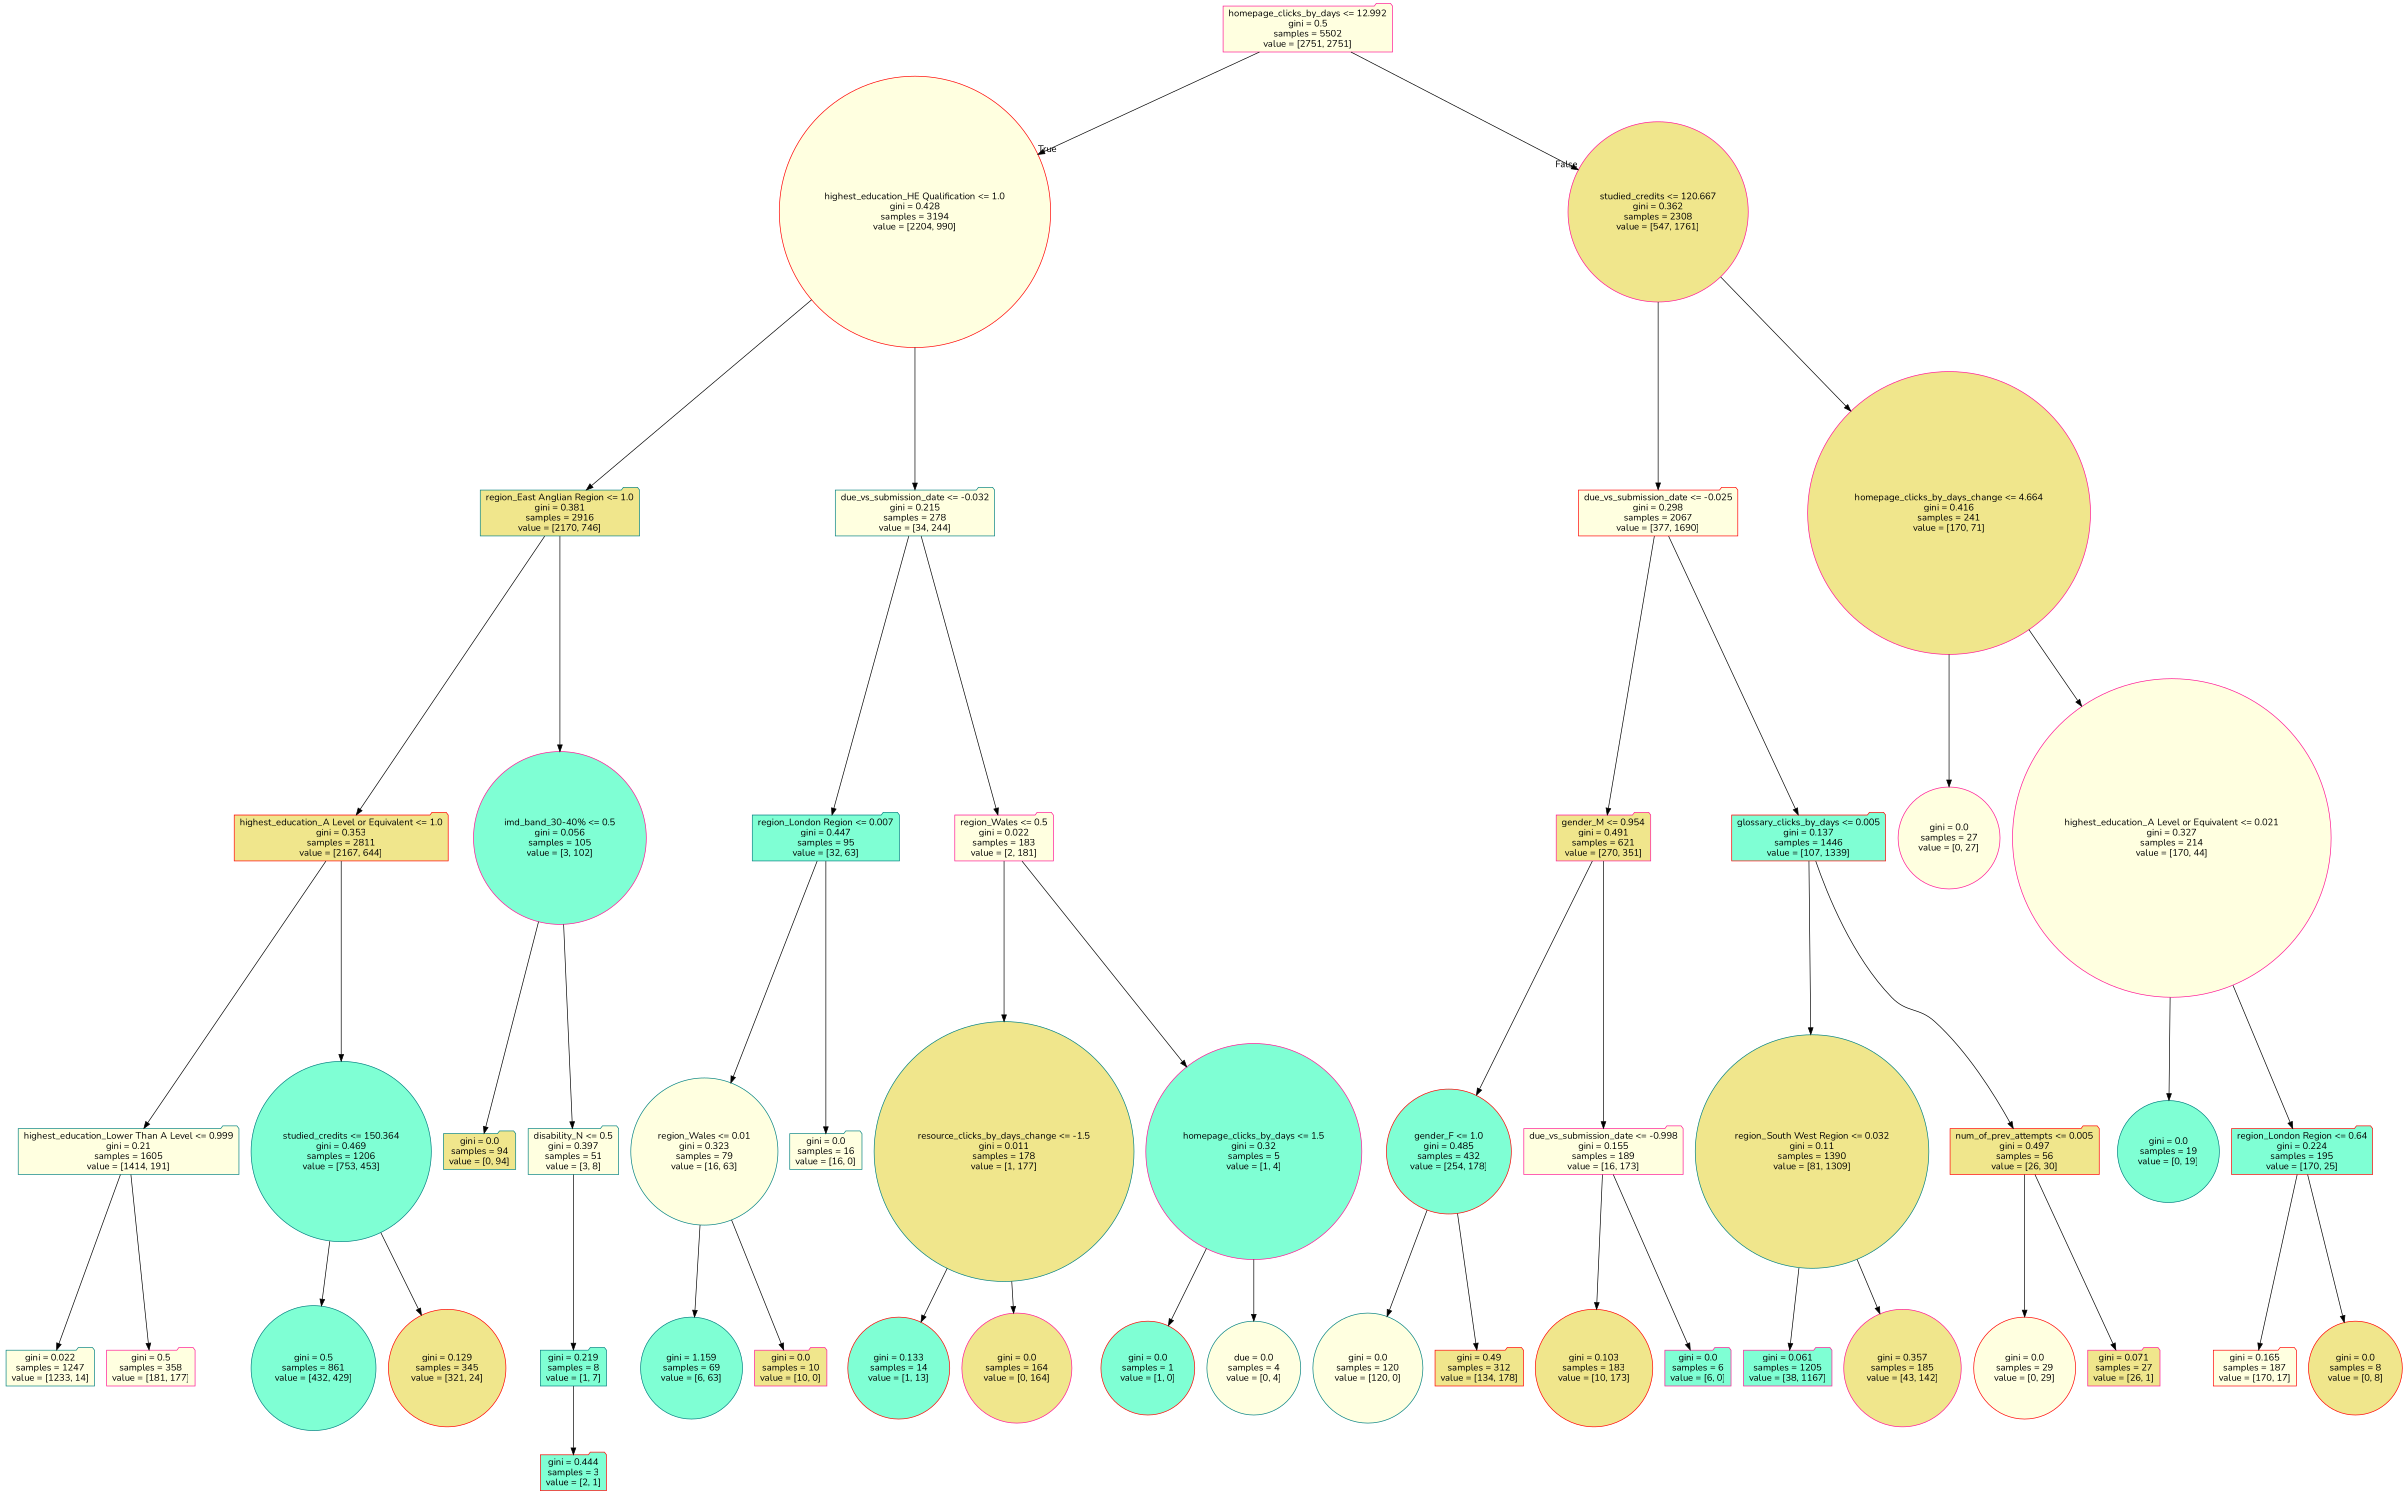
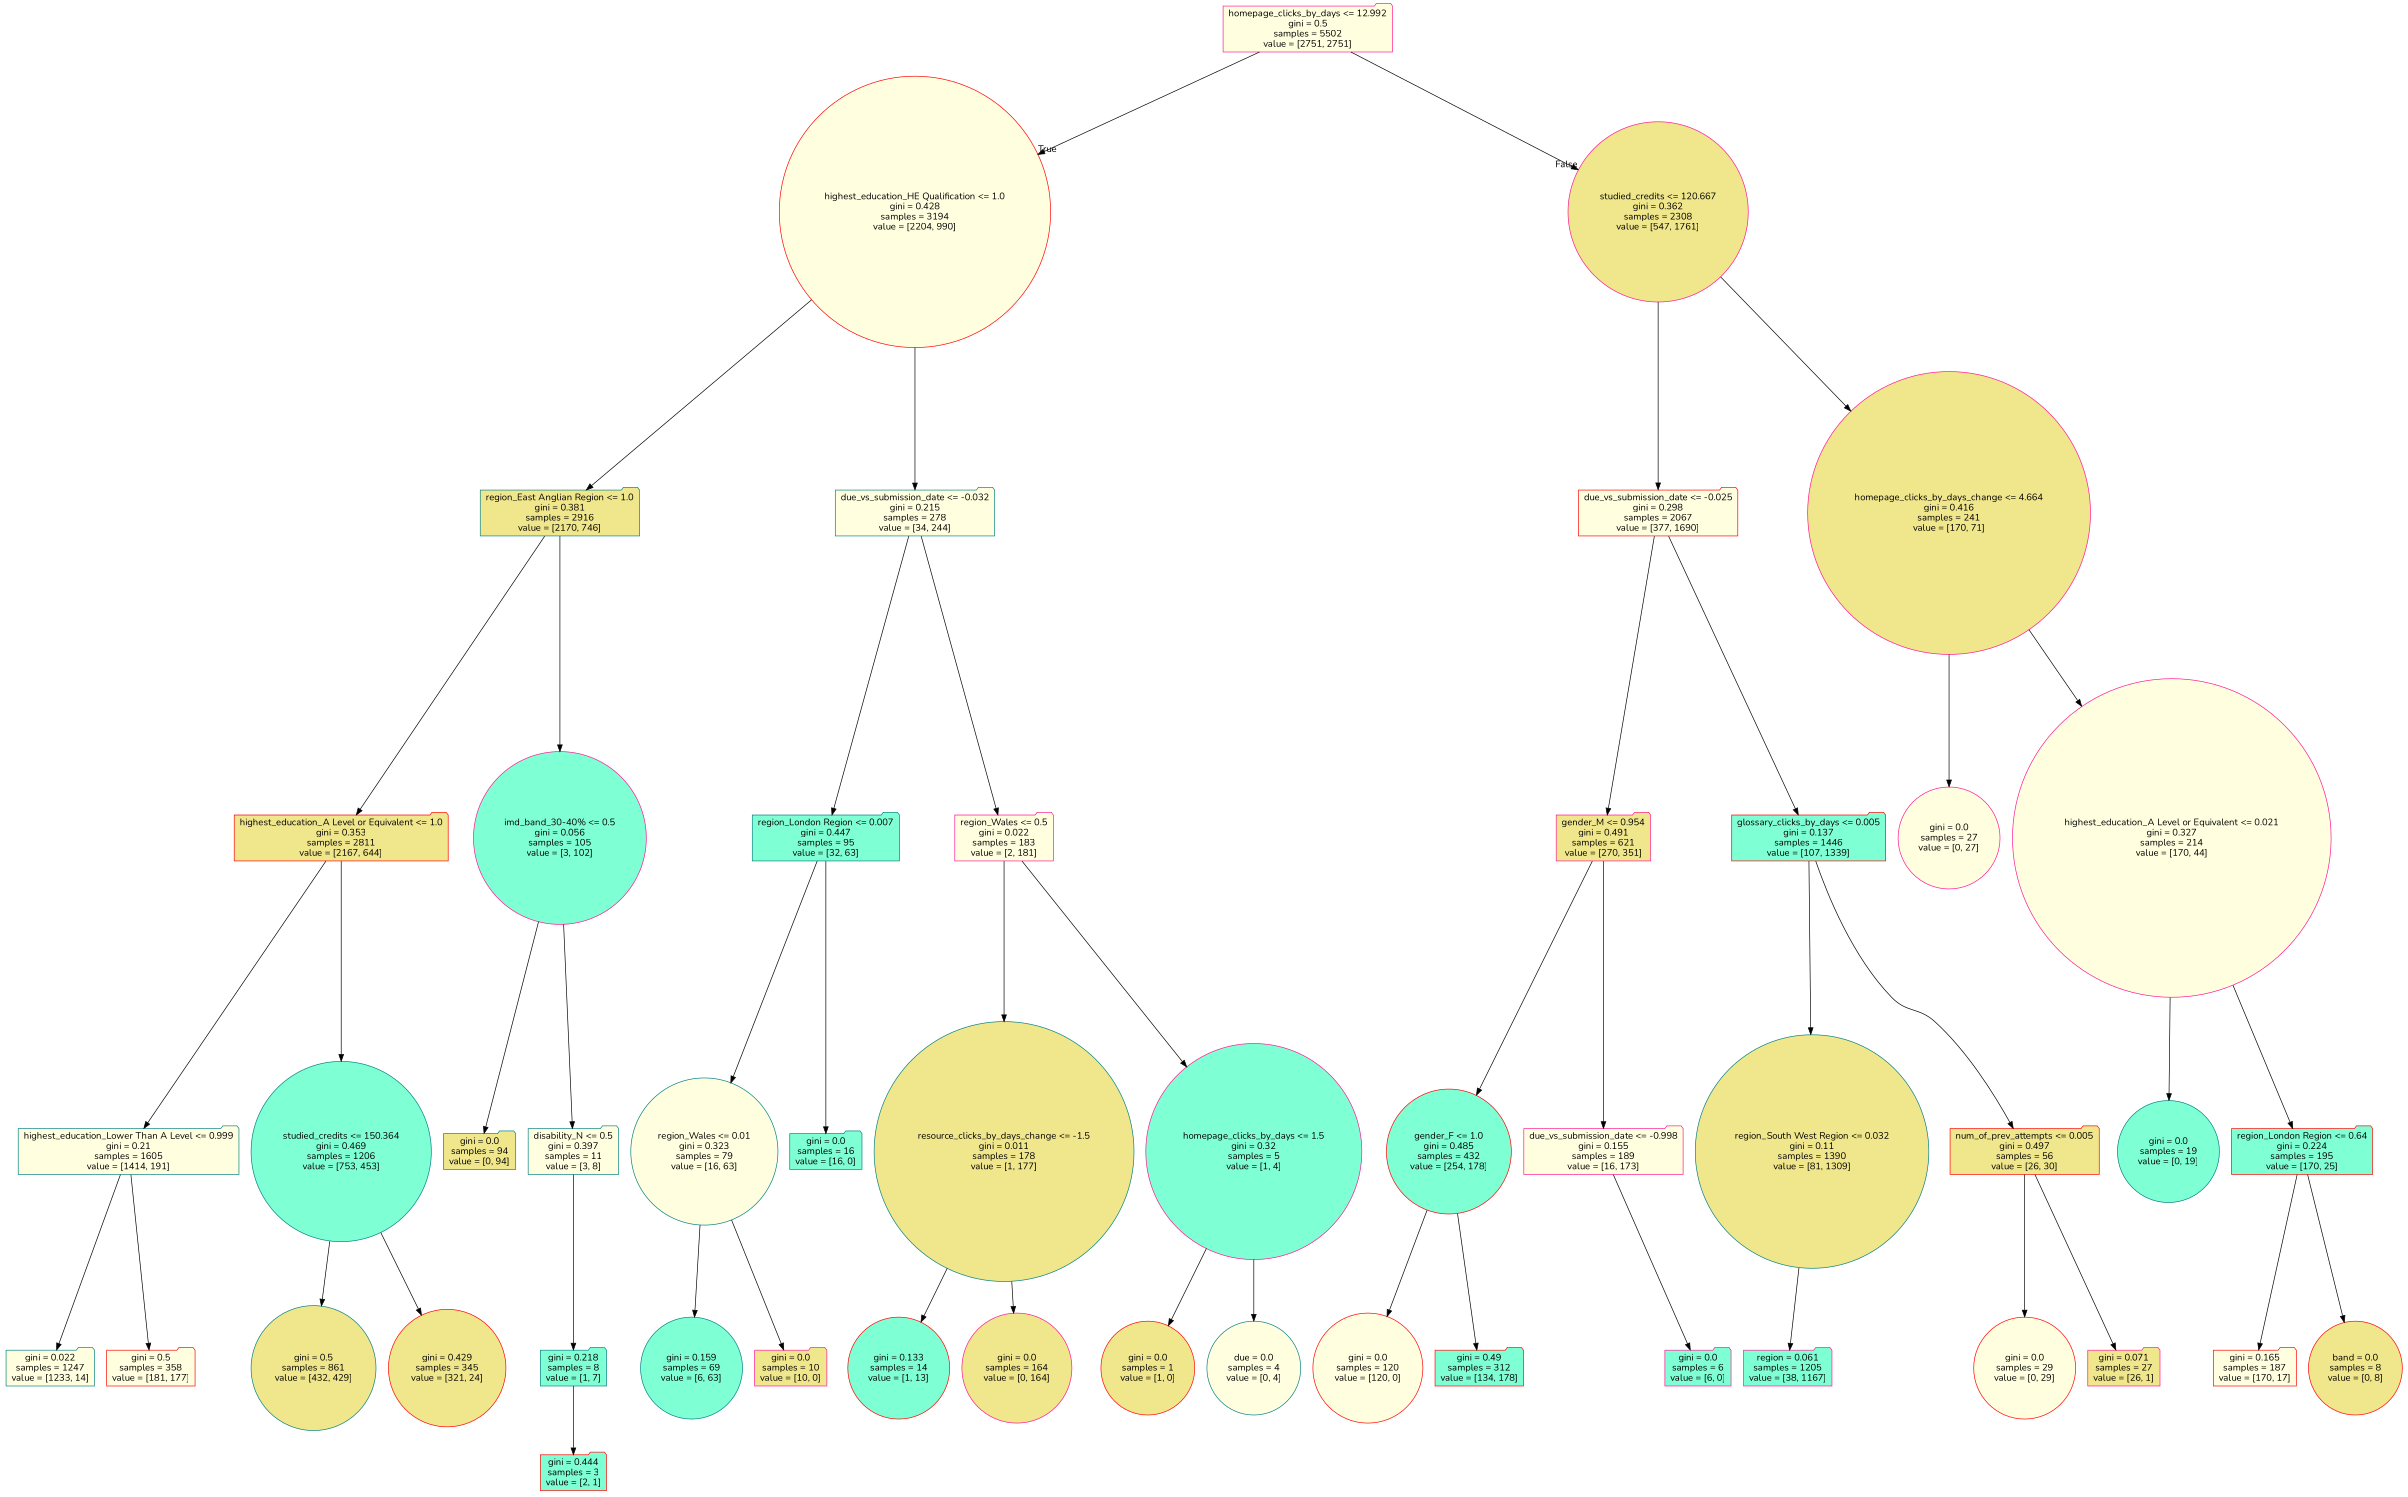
node "disability_N <= 0.5 gini = 0.397 samples = 51 value = [3, 8]": label "disability_N <= 0.5 gini = 0.397 samples = 51 value = [3, 8]" -> "disability_N <= 0.5 gini = 0.397 samples = 11 value = [3, 8]"
node "gini = 0.0 samples = 16 value = [16, 0]": fillcolor lightyellow -> aquamarine
node "gini = 0.5 samples = 358 value = [181, 177]": color deeppink -> red
node "gini = 0.5 samples = 861 value = [432, 429]": fillcolor aquamarine -> khaki
node "gini = 0.129 samples = 345 value = [321, 24]": label "gini = 0.129 samples = 345 value = [321, 24]" -> "gini = 0.429 samples = 345 value = [321, 24]"
node "gini = 0.219 samples = 8 value = [1, 7]": label "gini = 0.219 samples = 8 value = [1, 7]" -> "gini = 0.218 samples = 8 value = [1, 7]"
node "gini = 1.159 samples = 69 value = [6, 63]": label "gini = 1.159 samples = 69 value = [6, 63]" -> "gini = 0.159 samples = 69 value = [6, 63]"
node "gini = 0.0 samples = 1 value = [1, 0]": fillcolor aquamarine -> khaki
node "gini = 0.0 samples = 120 value = [120, 0]": color teal -> red
node "gini = 0.49 samples = 312 value = [134, 178]": fillcolor khaki -> aquamarine
node "gini = 0.103 samples = 183 value = [10, 173]": removed
node "gini = 0.061 samples = 1205 value = [38, 1167]": label "gini = 0.061 samples = 1205 value = [38, 1167]" -> "region = 0.061 samples = 1205 value = [38, 1167]"
node "gini = 0.357 samples = 185 value = [43, 142]": removed
node "gini = 0.0 samples = 8 value = [0, 8]": label "gini = 0.0 samples = 8 value = [0, 8]" -> "band = 0.0 samples = 8 value = [0, 8]"
